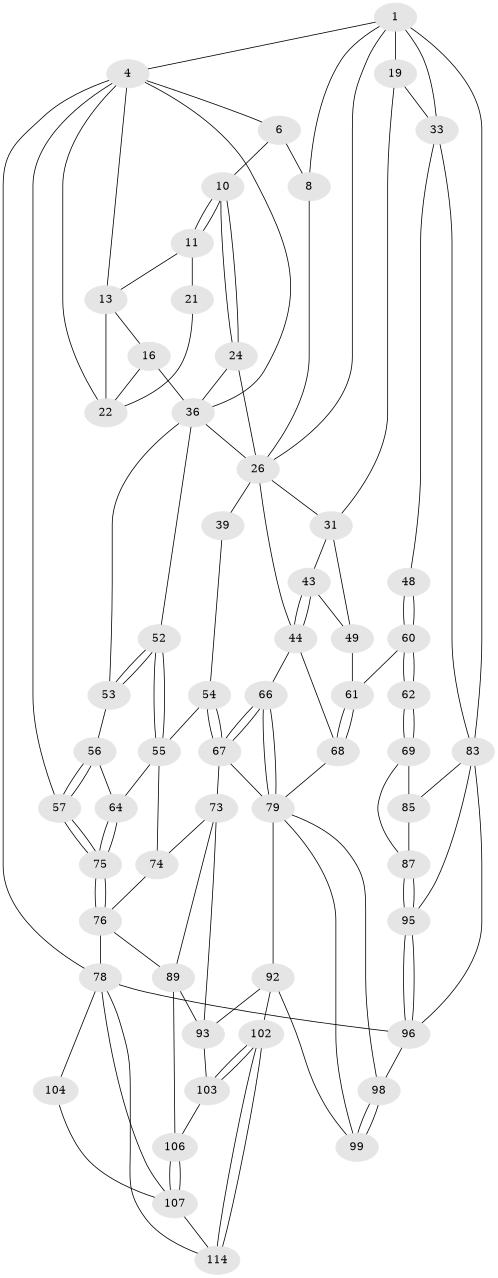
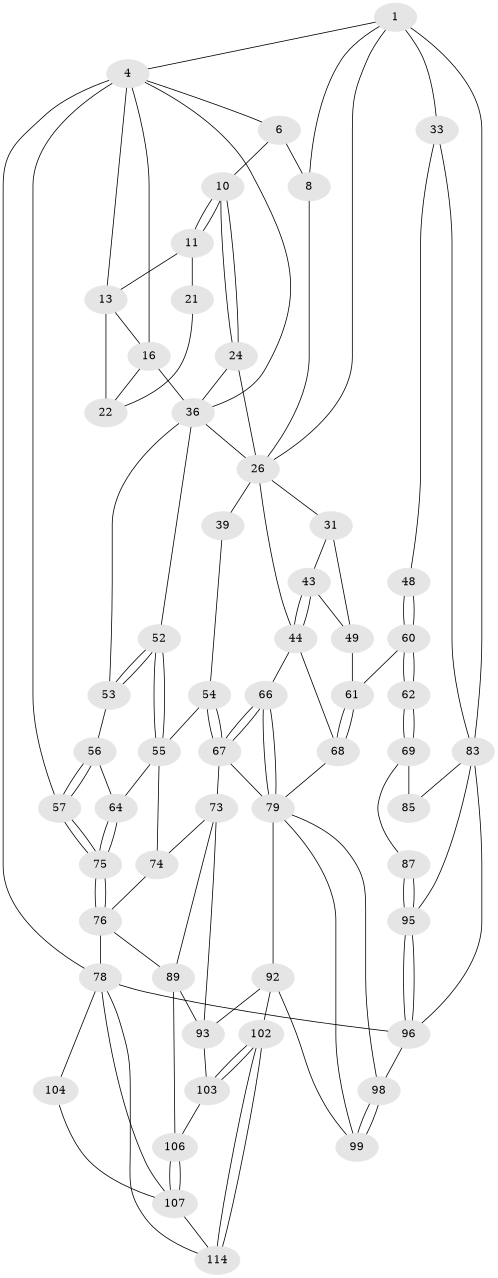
node "19": removed
edge "4" -- "22": now "4" -- "16"
edge "85" -- "87": removed
